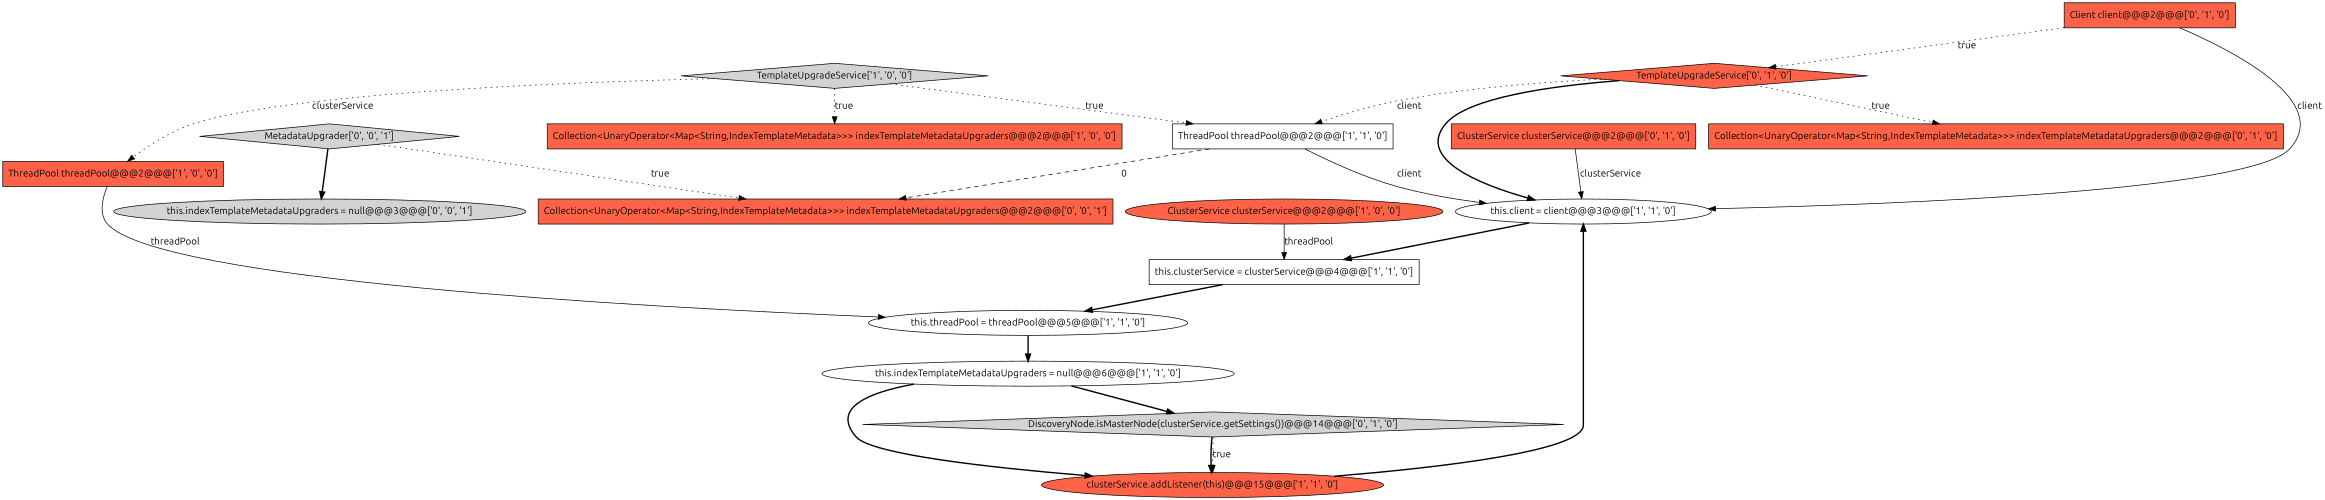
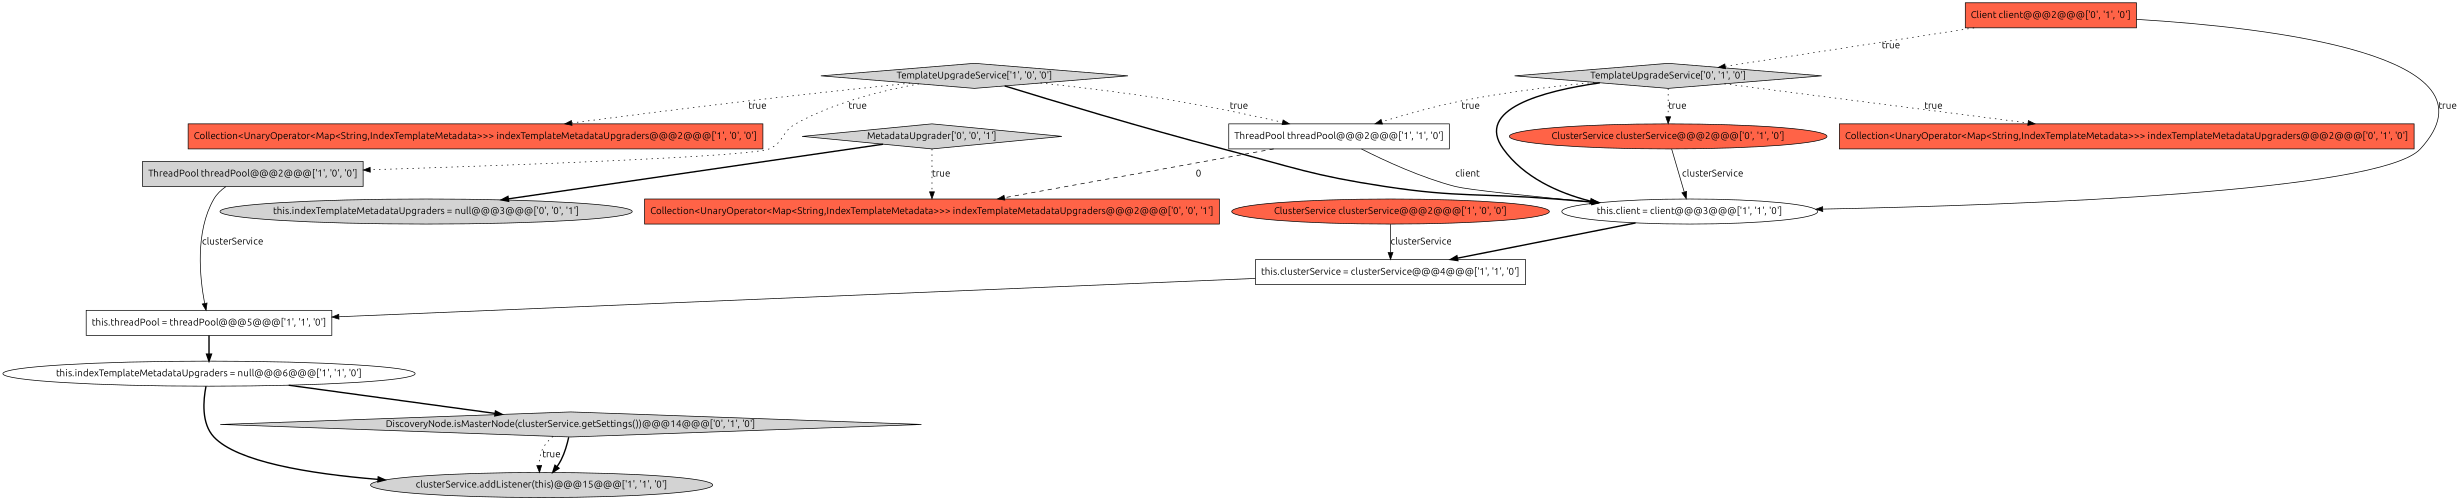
node "TemplateUpgradeService['0', '1', '0']": fillcolor tomato -> lightgray
edge "TemplateUpgradeService['0', '1', '0']" -> "ClusterService clusterService@@@2@@@['0', '1', '0']": added, label "true"
edge "TemplateUpgradeService['1', '0', '0']" -> "ThreadPool threadPool@@@2@@@['1', '0', '0']": label "clusterService" -> "true"
edge "TemplateUpgradeService['0', '1', '0']" -> "ThreadPool threadPool@@@2@@@['1', '1', '0']": label "client" -> "true"
edge "Client client@@@2@@@['0', '1', '0']" -> "this.client = client@@@3@@@['1', '1', '0']": label "client" -> "true"
node "ClusterService clusterService@@@2@@@['0', '1', '0']": shape box -> ellipse
node "ThreadPool threadPool@@@2@@@['1', '0', '0']": fillcolor tomato -> lightgray
edge "ThreadPool threadPool@@@2@@@['1', '0', '0']" -> "this.threadPool = threadPool@@@5@@@['1', '1', '0']": label "threadPool" -> "clusterService"
edge "ClusterService clusterService@@@2@@@['1', '0', '0']" -> "this.clusterService = clusterService@@@4@@@['1', '1', '0']": label "threadPool" -> "clusterService"
edge "this.clusterService = clusterService@@@4@@@['1', '1', '0']" -> "this.threadPool = threadPool@@@5@@@['1', '1', '0']": style bold -> solid
node "this.threadPool = threadPool@@@5@@@['1', '1', '0']": shape ellipse -> box
edge "clusterService.addListener(this)@@@15@@@['1', '1', '0']" -> "this.client = client@@@3@@@['1', '1', '0']": now "TemplateUpgradeService['1', '0', '0']" -> "this.client = client@@@3@@@['1', '1', '0']"
node "clusterService.addListener(this)@@@15@@@['1', '1', '0']": fillcolor tomato -> lightgray
